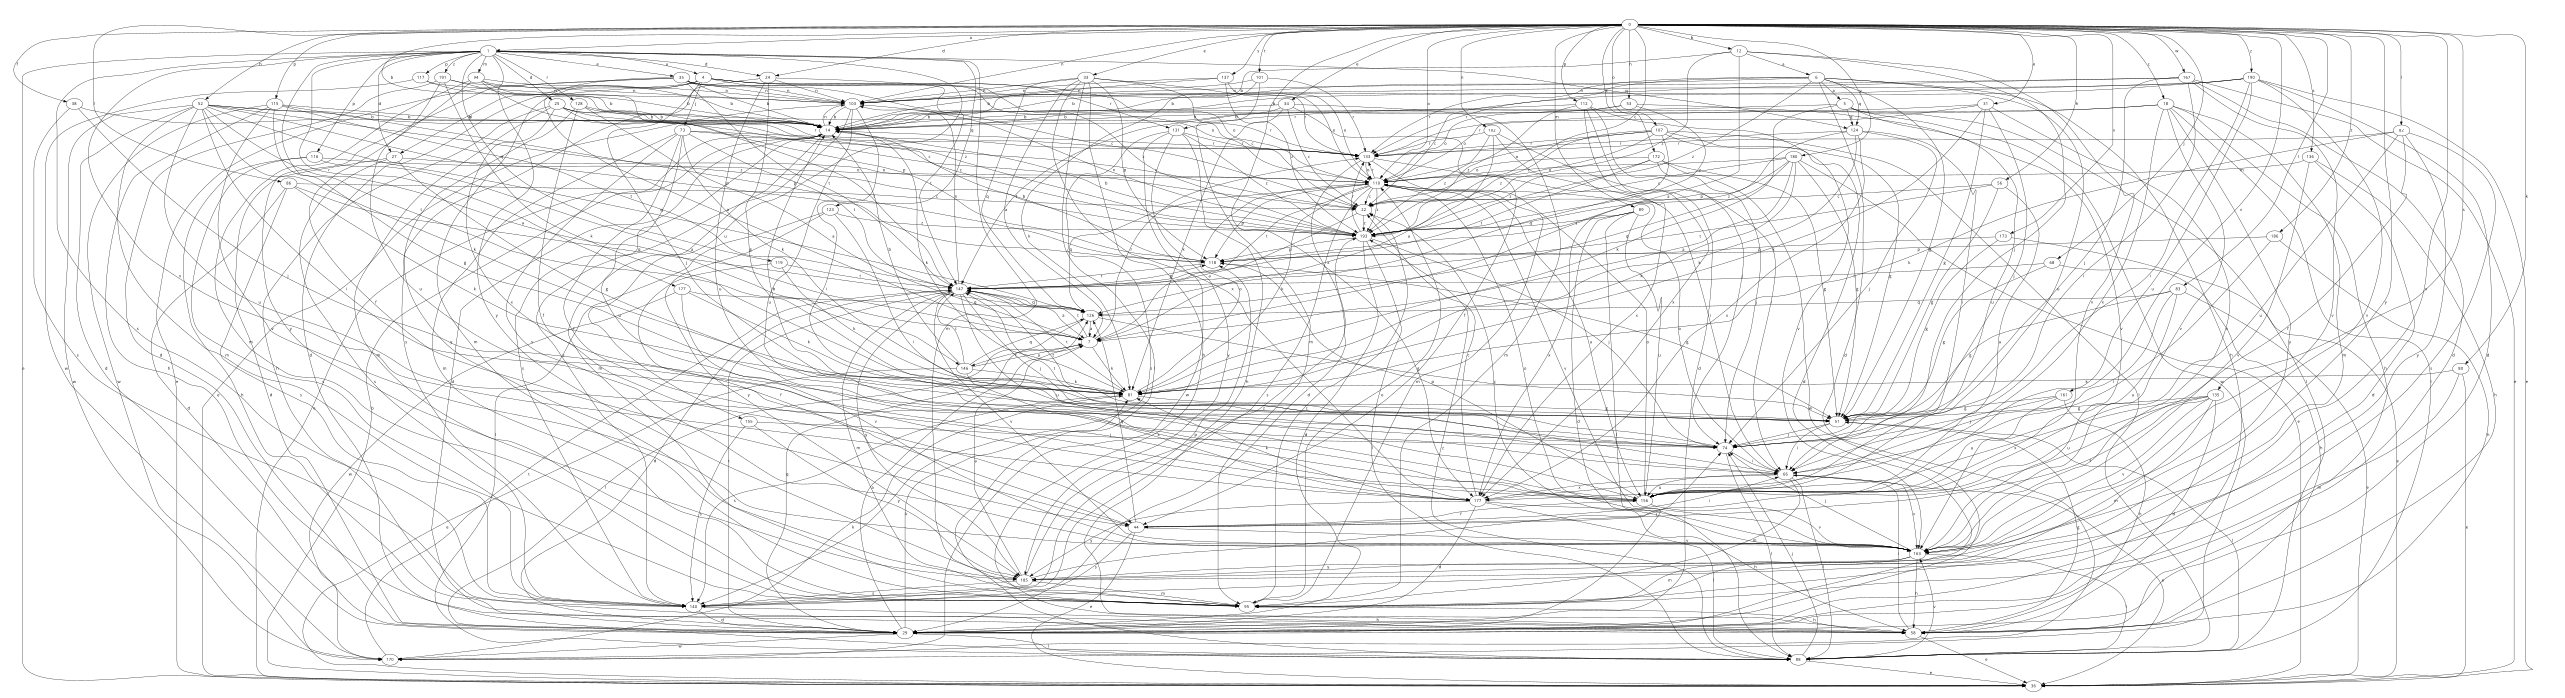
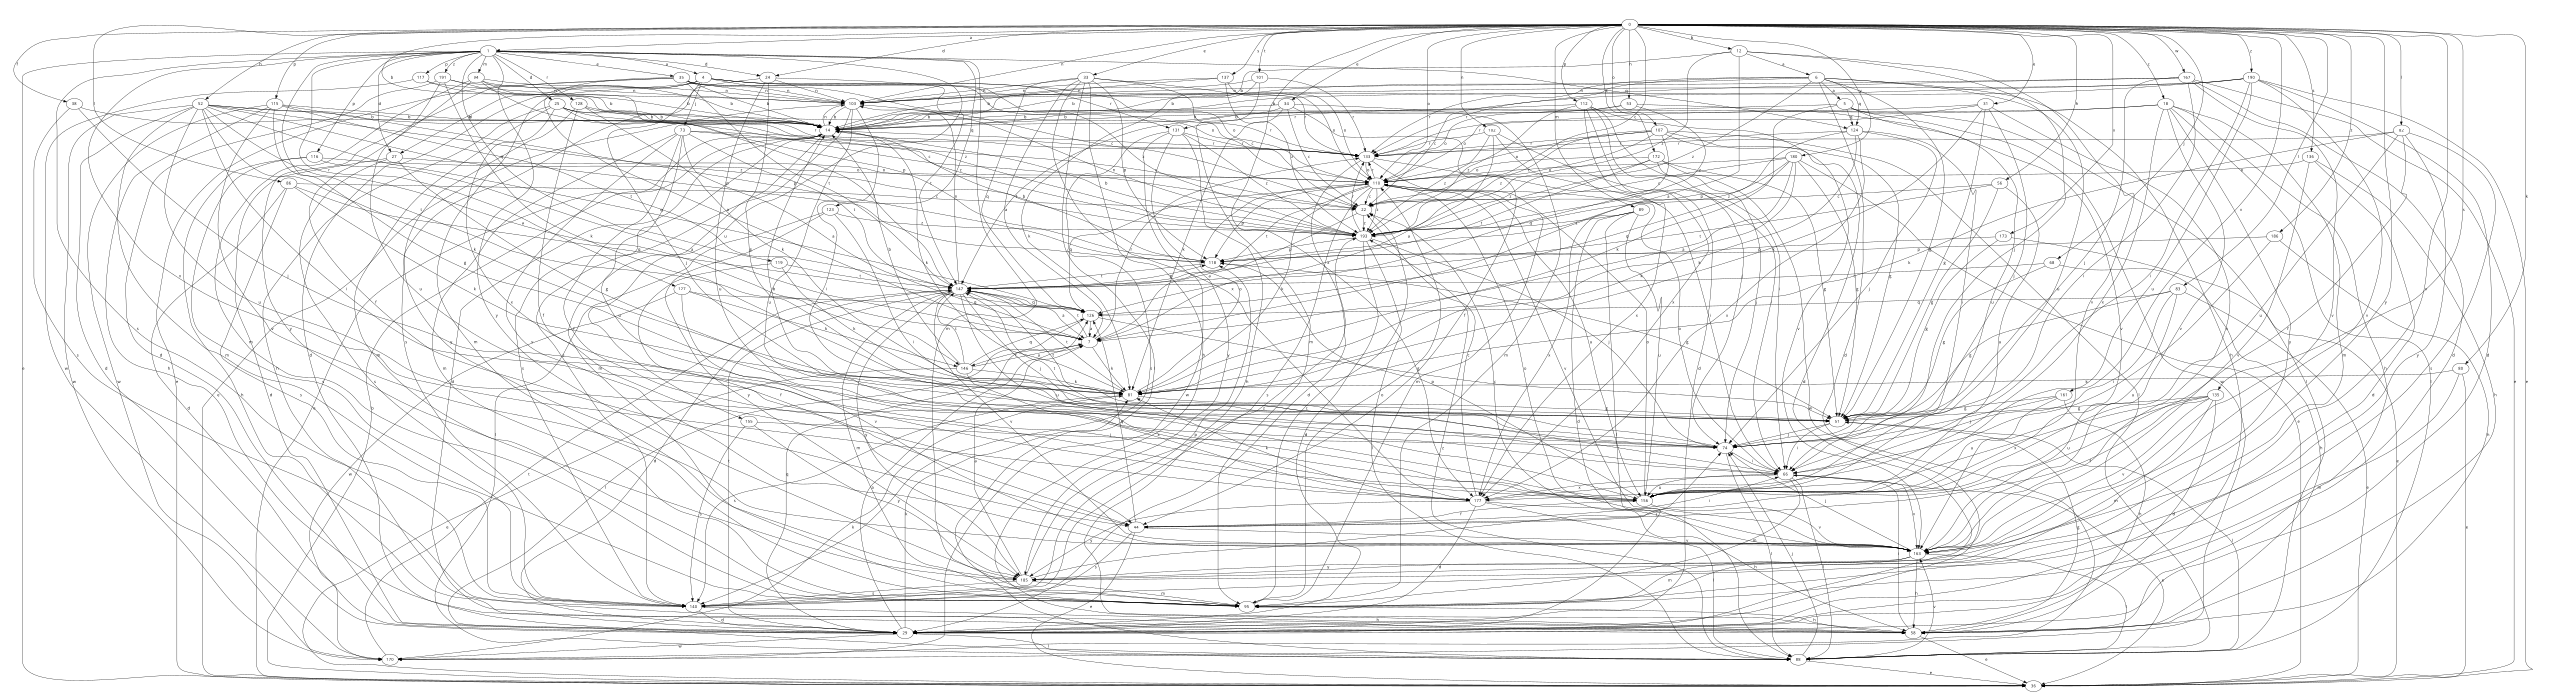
edge "136" -> "110": label "m" -> "o"
edge "112" -> "66": added, label "i"
edge "127" -> "81": now "127" -> "146"
